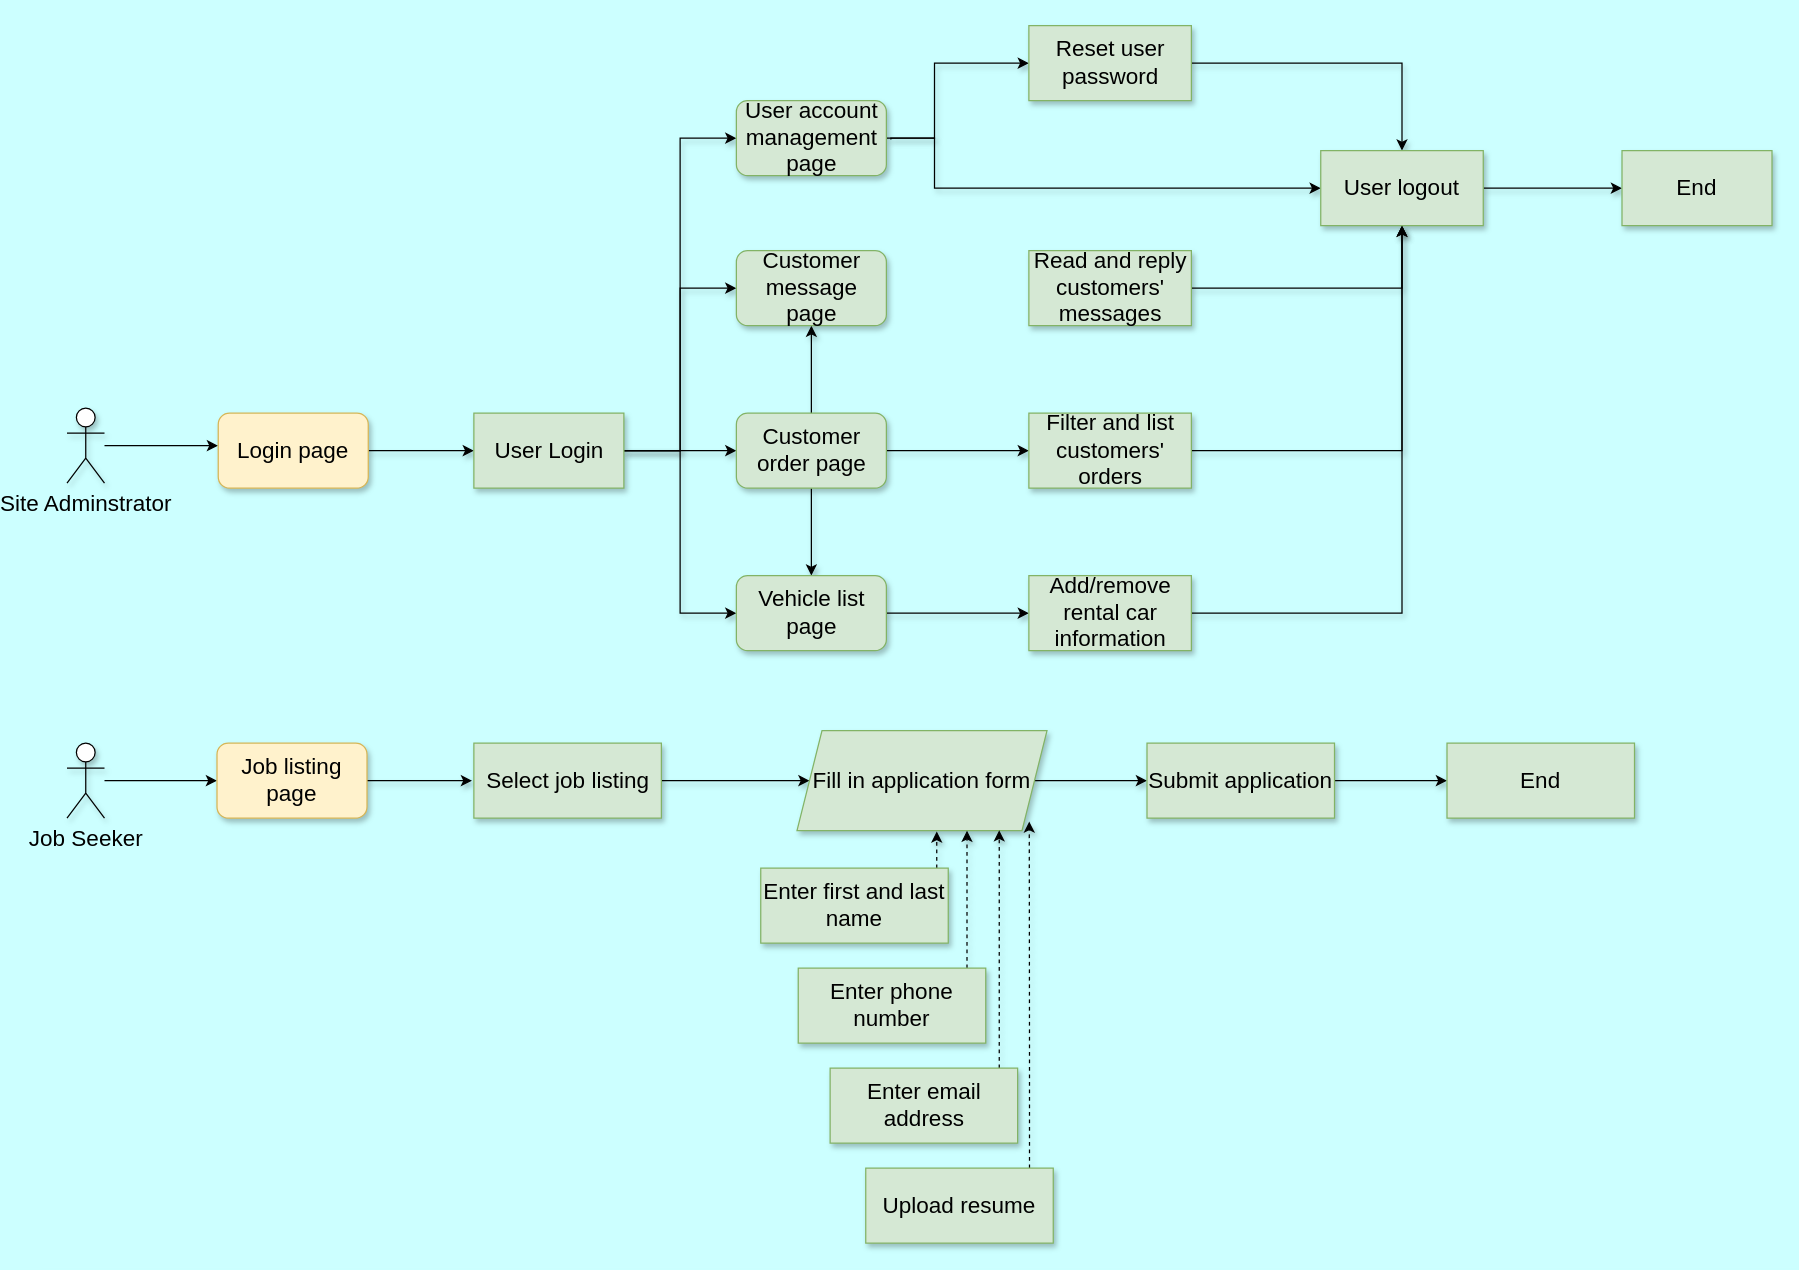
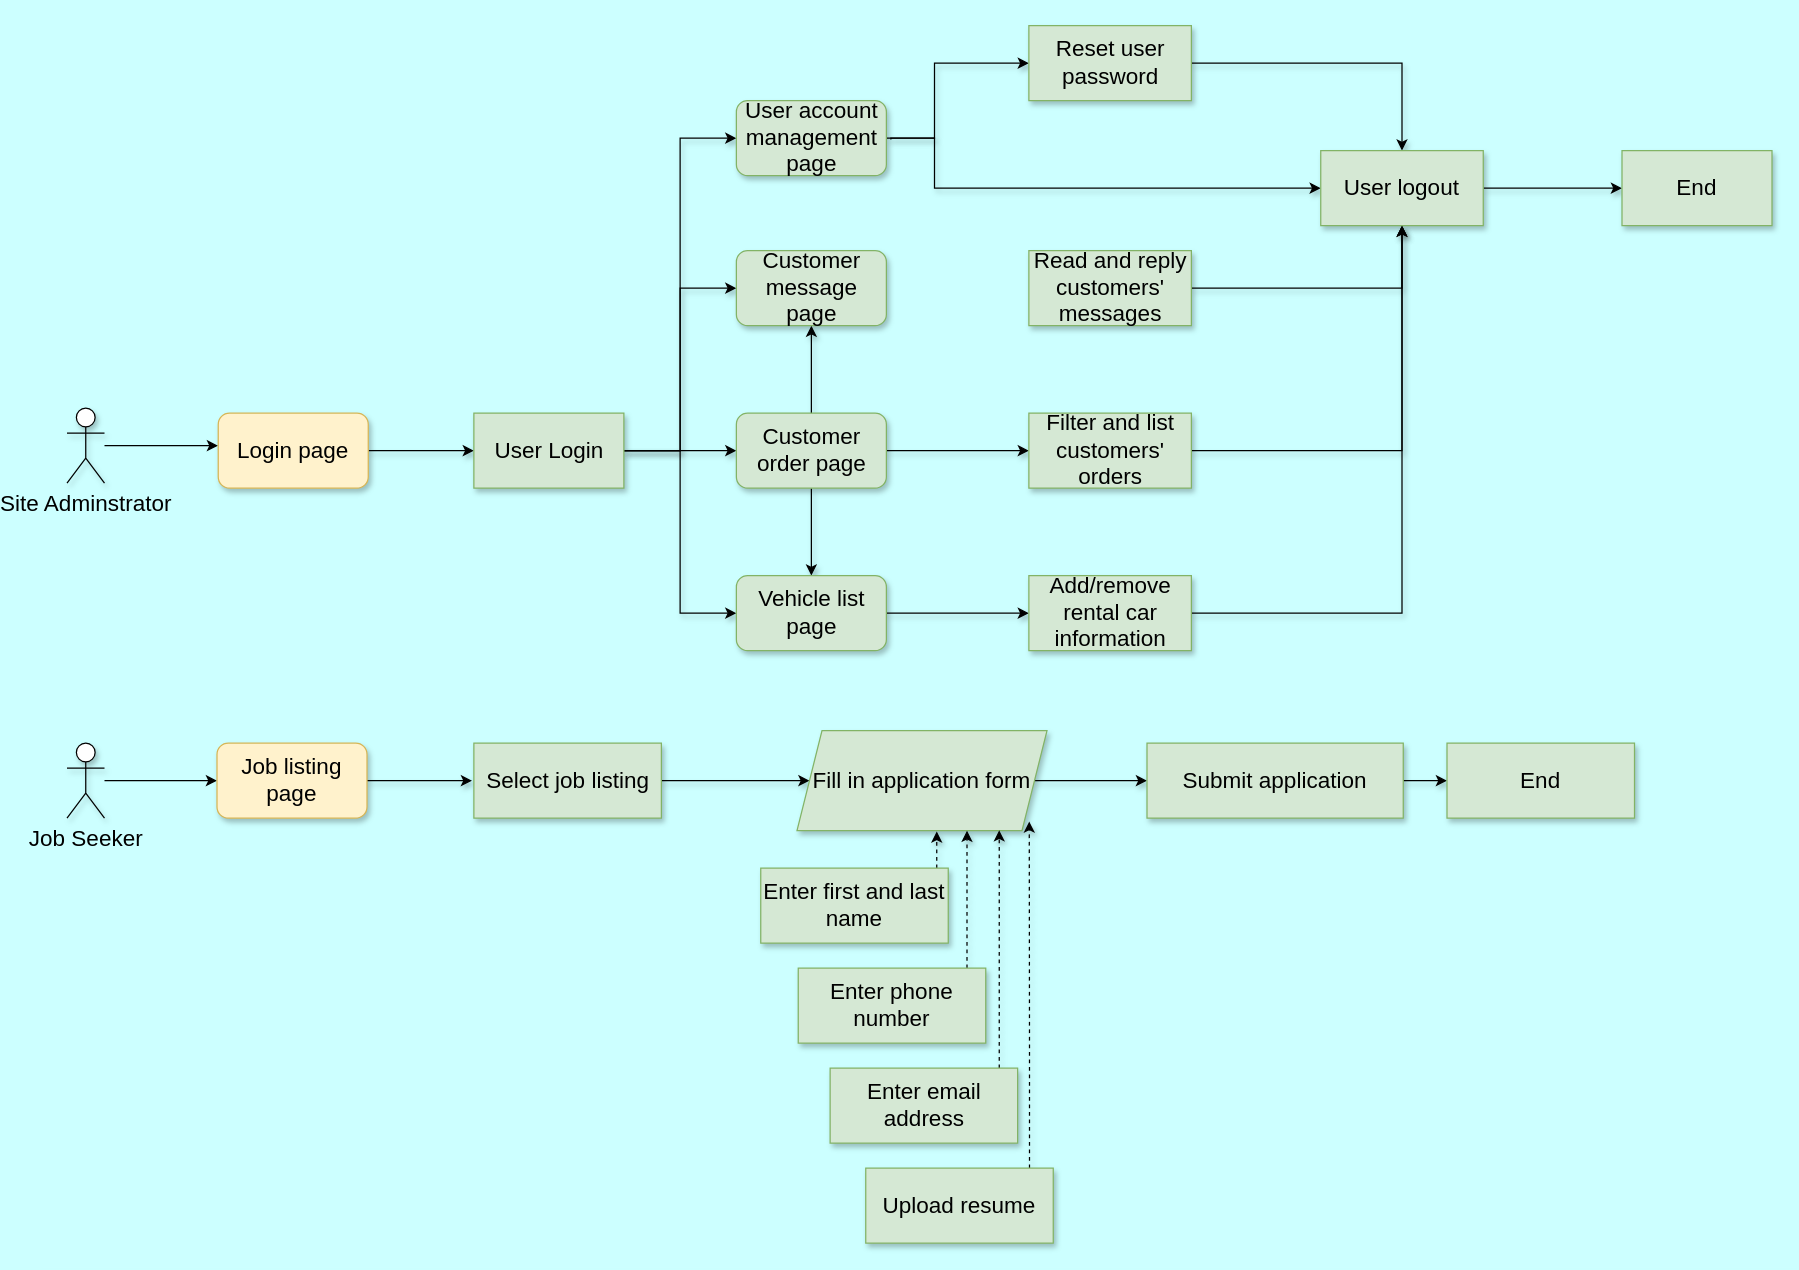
node "Submit application": size 188x75 -> 256x75
